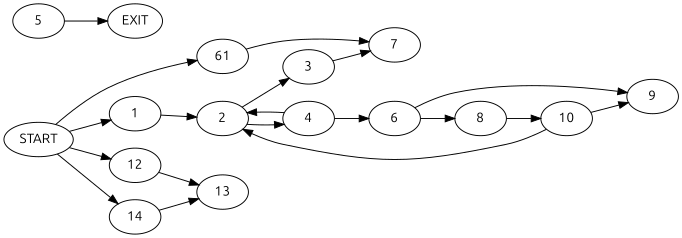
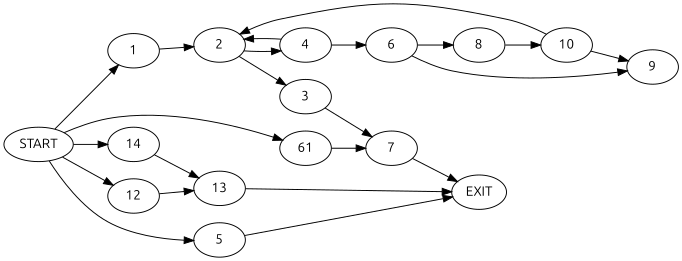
edge "7" -> "EXIT": added
edge "13" -> "EXIT": added
edge "START" -> "5": added
